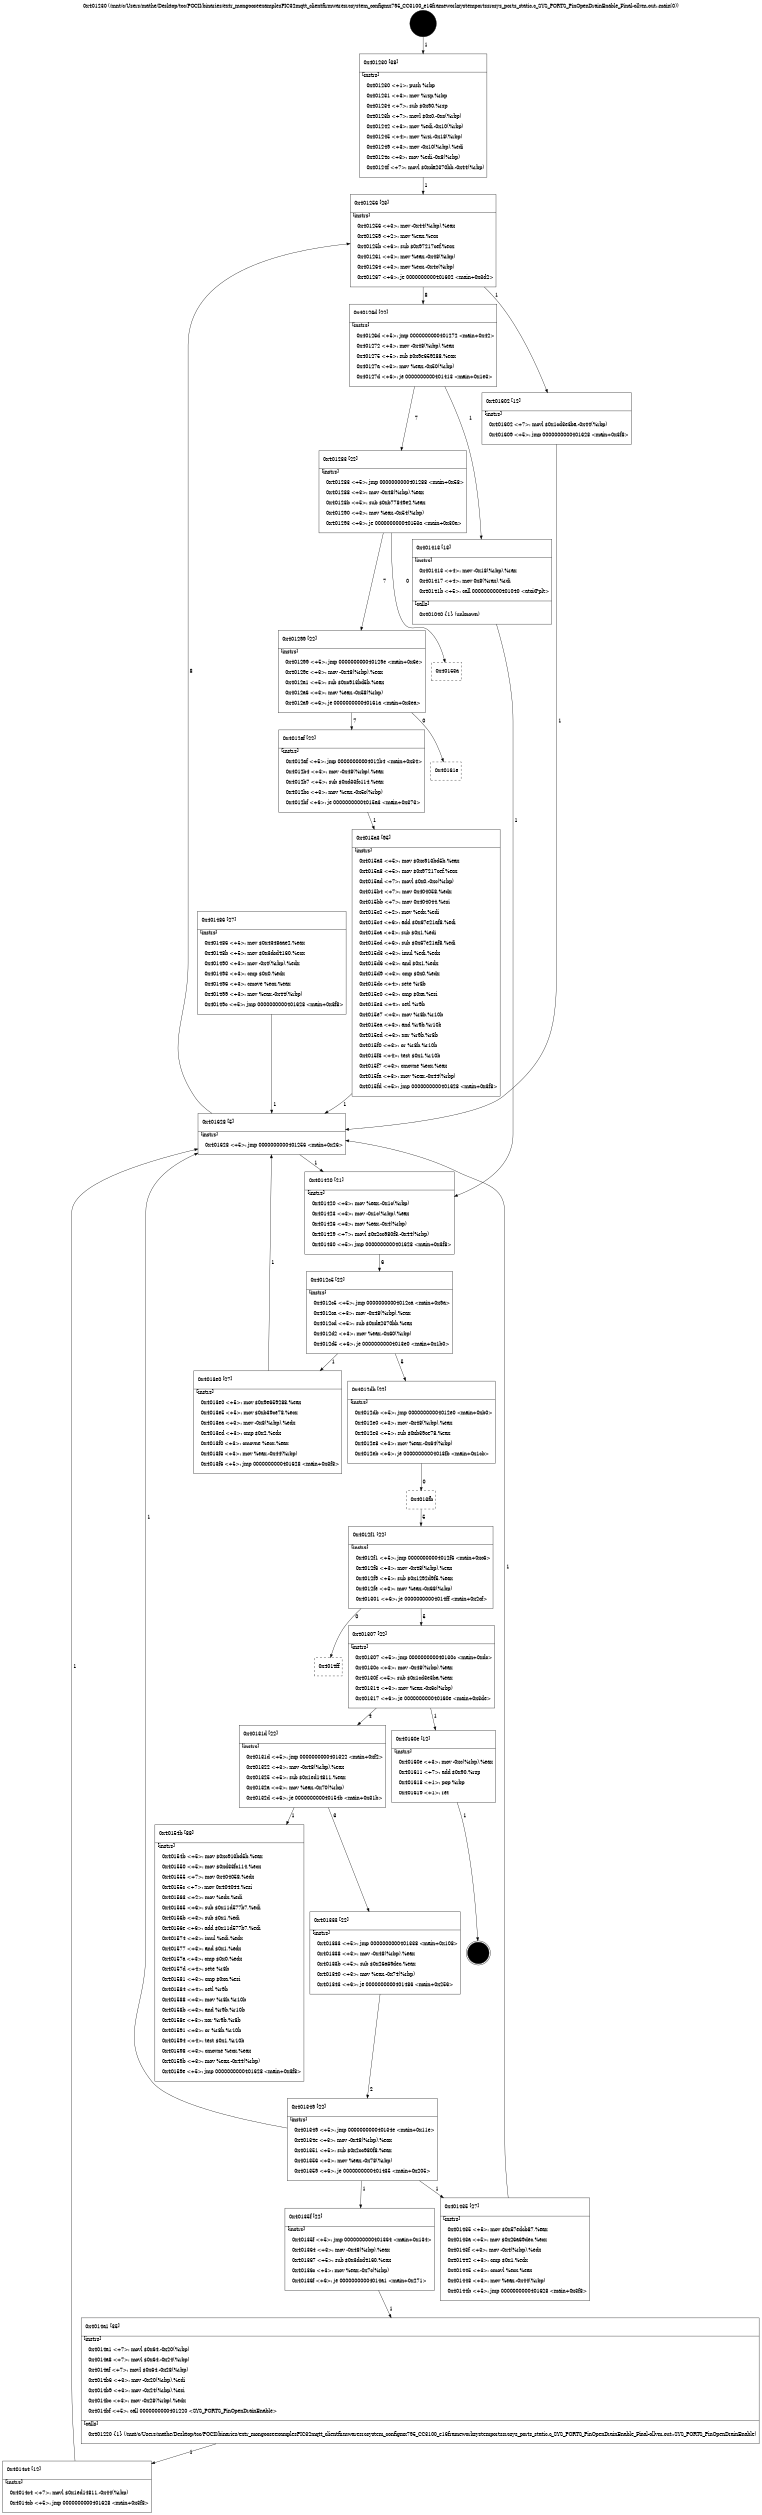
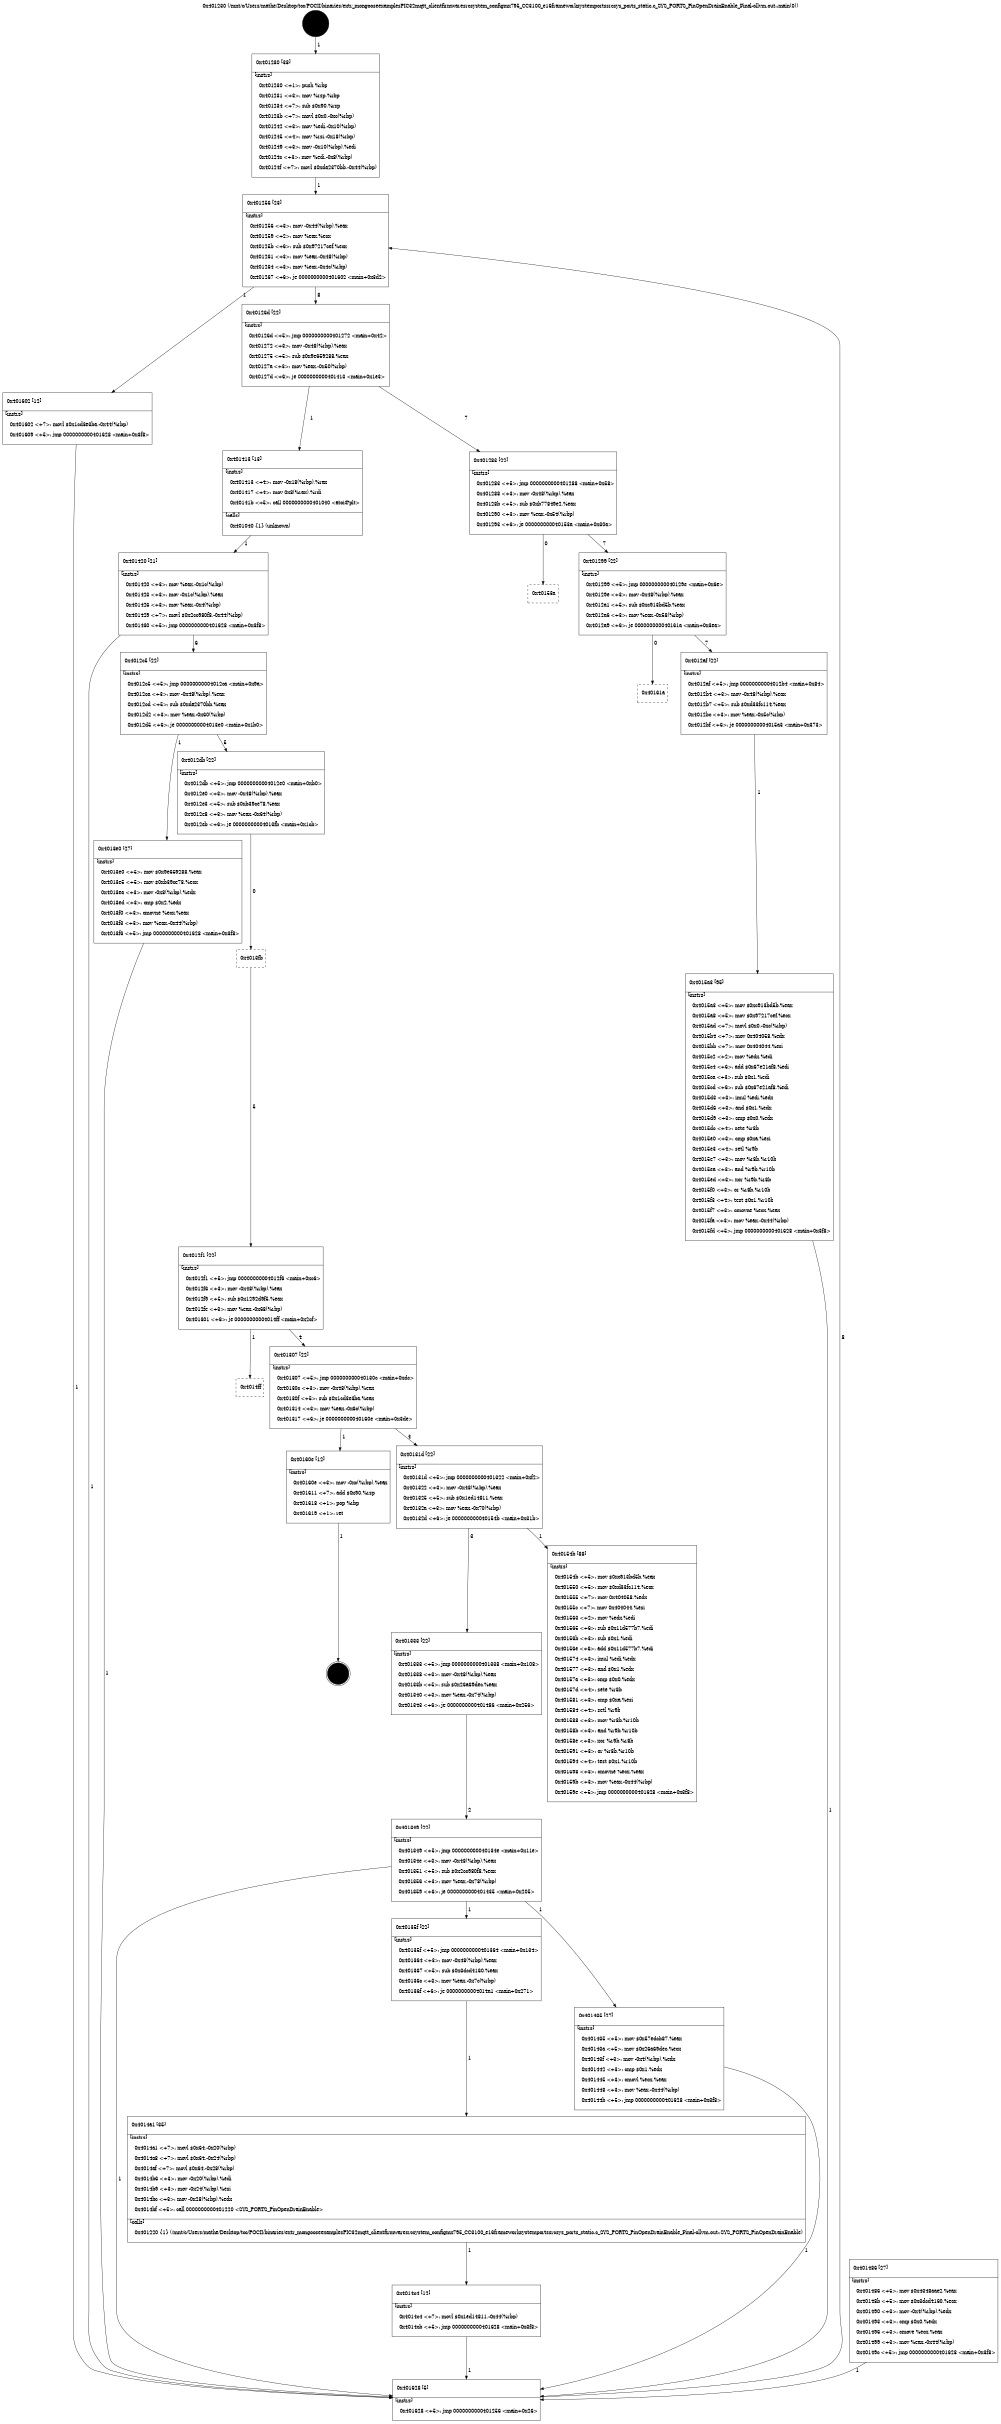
edge "0x401628 [5]" -> "0x401420 [21]": reversed
edge "0x4012f1 [22]" -> "0x4014ff": label " 0" -> " 1"
edge "0x4012f1 [22]" -> "0x401307 [22]": label " 5" -> " 4"
